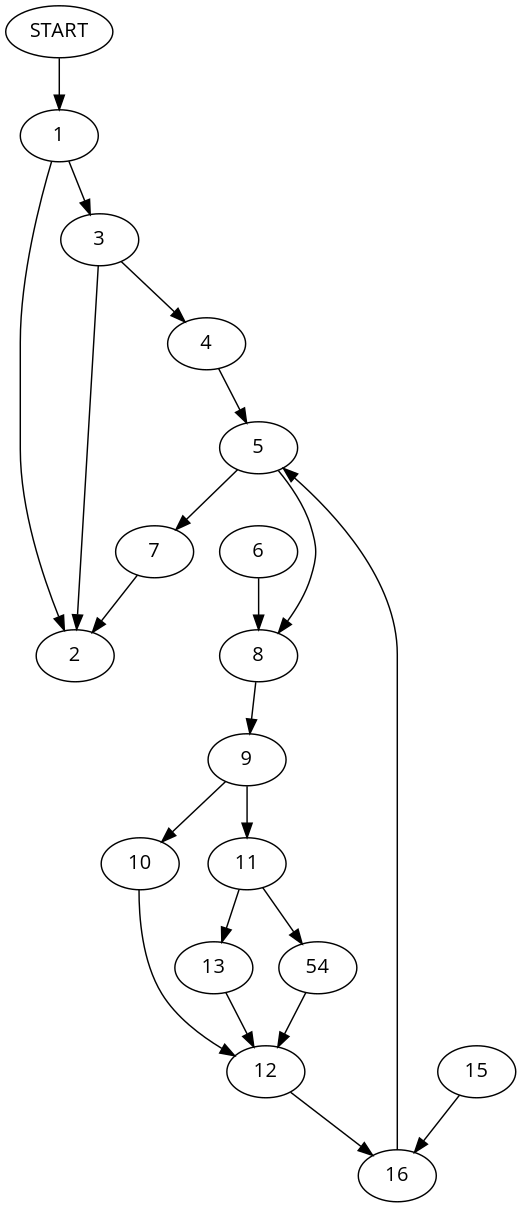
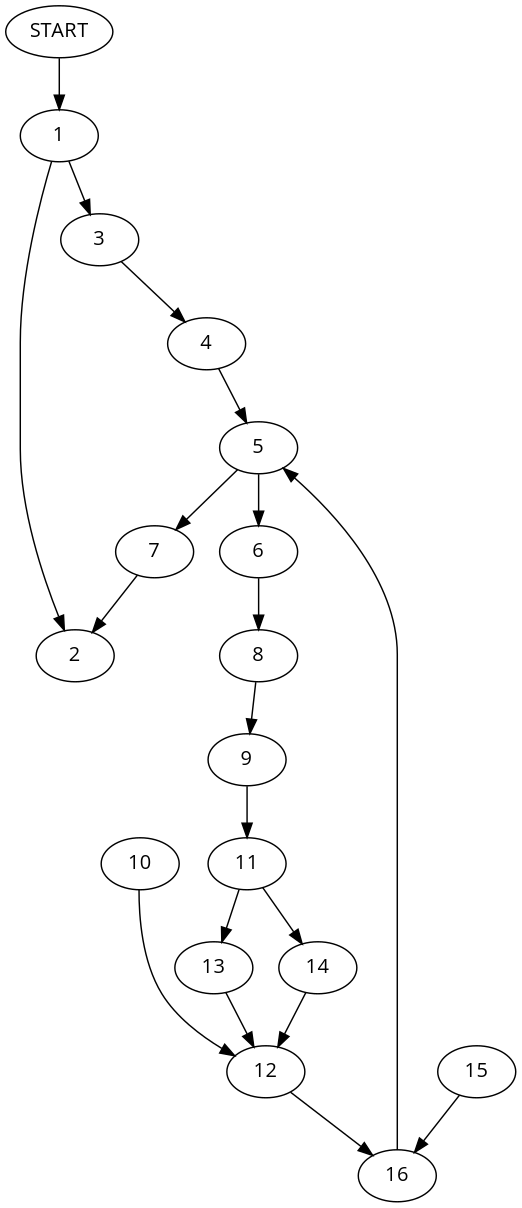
edge "3" -> "2": removed
edge "5" -> "8": now "5" -> "6"
edge "9" -> "10": removed
node "54": label "54" -> "14"
